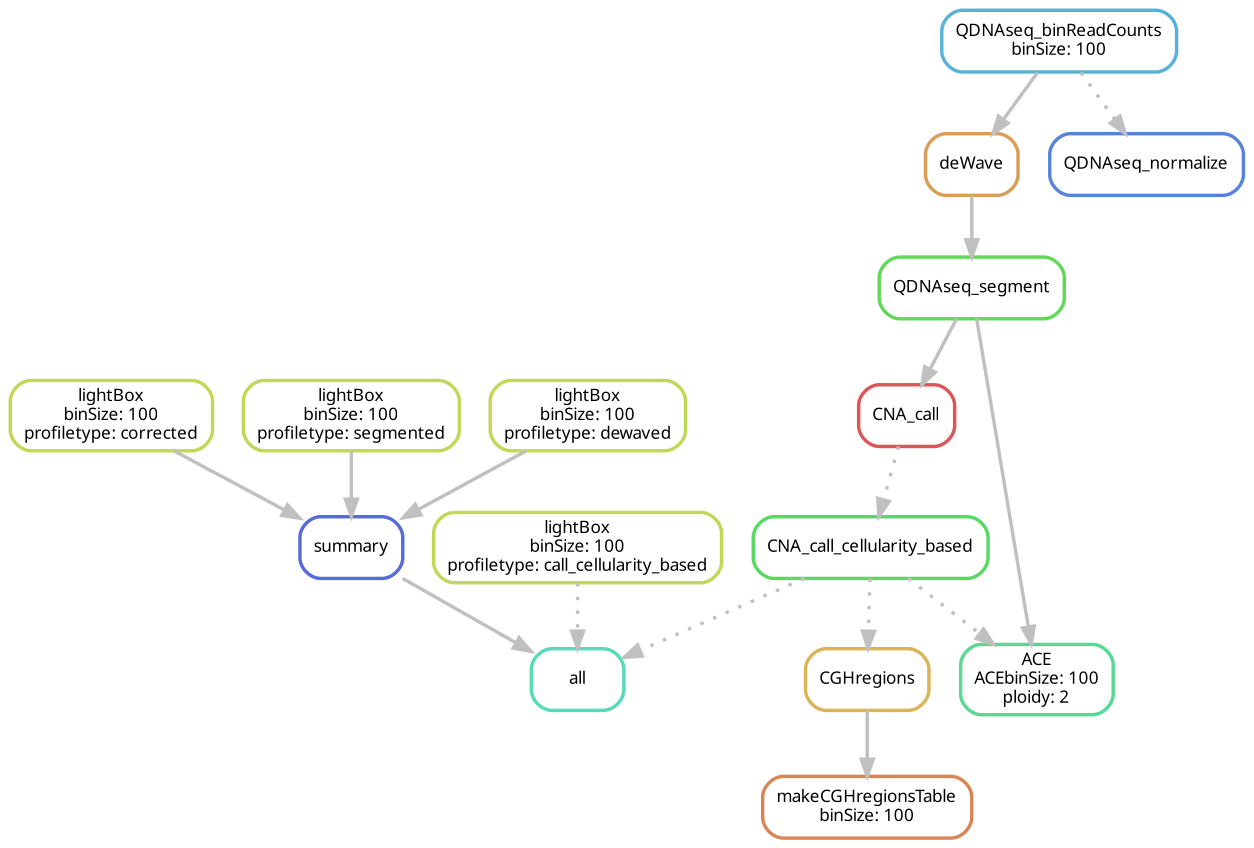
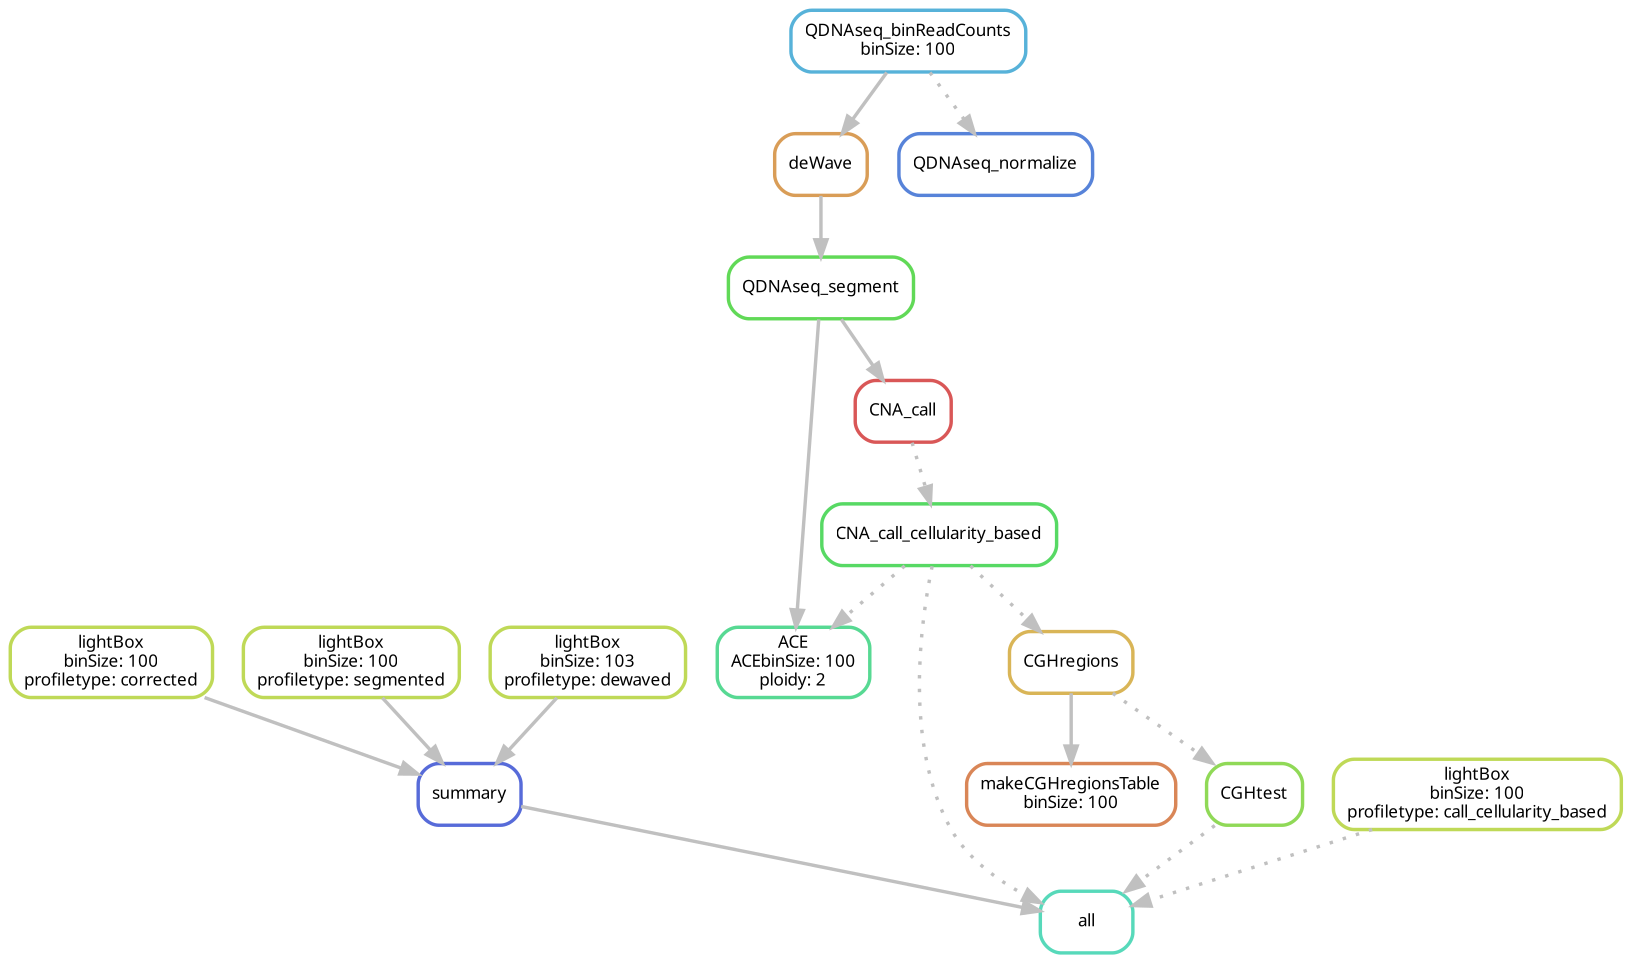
node "lightBox binSize: 100 profiletype: dewaved": label "lightBox binSize: 100 profiletype: dewaved" -> "lightBox binSize: 103 profiletype: dewaved"
node "CGHtest": added
